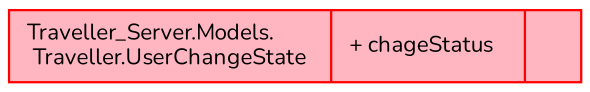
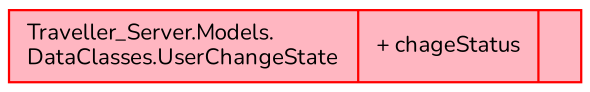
node "Traveller_Server.Models.": text "Traveller.UserChangeState" -> "DataClasses.UserChangeState"
